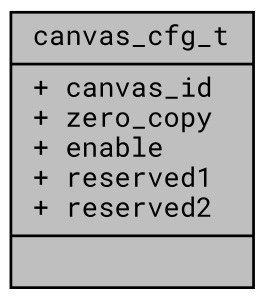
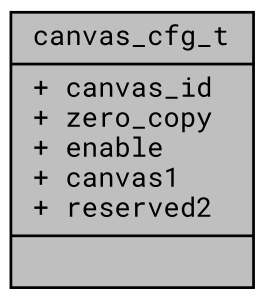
node "canvas_cfg_t": text "+ reserved1" -> "+ canvas1"
